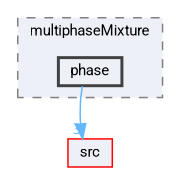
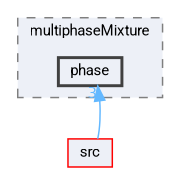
edge "phase" -> "src": reversed
